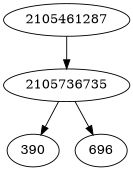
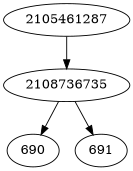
node "2105736735": label "2105736735" -> "2108736735"
node "390": label "390" -> "690"
node "696": label "696" -> "691"
